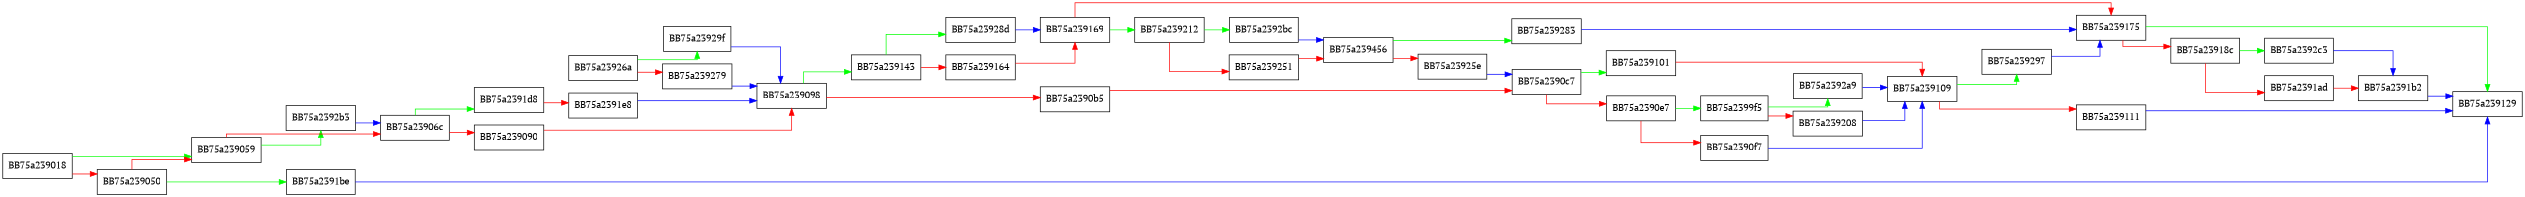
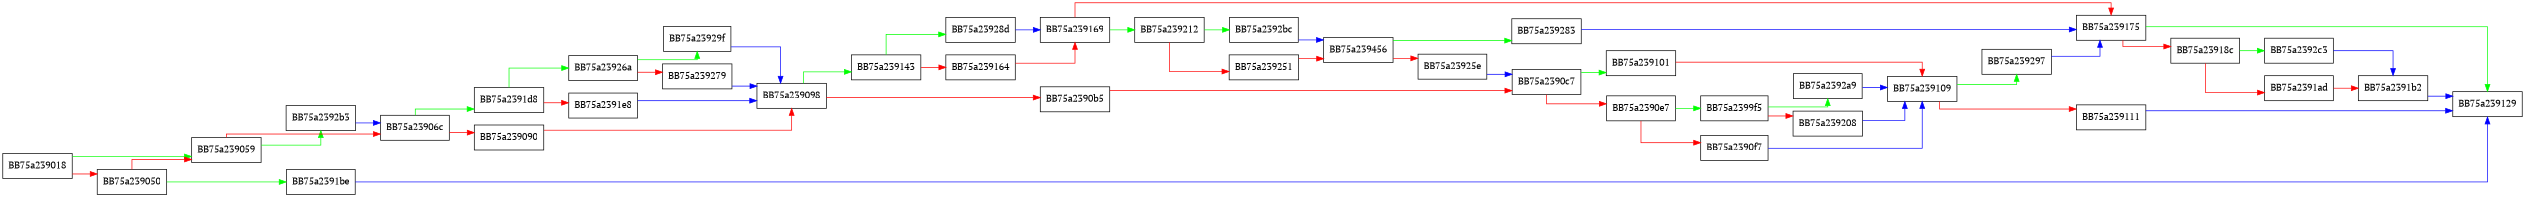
edge "BB75a2391d8" -> "BB75a23926a": added
